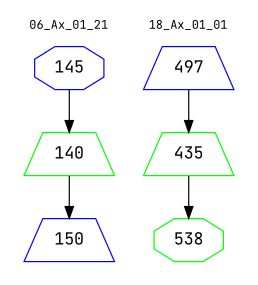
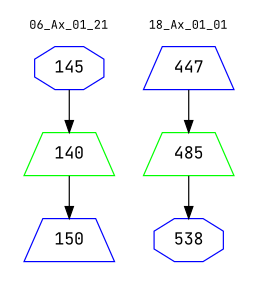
node "497": label "497" -> "447"
node "435": label "435" -> "485"
node "538": color green -> blue
